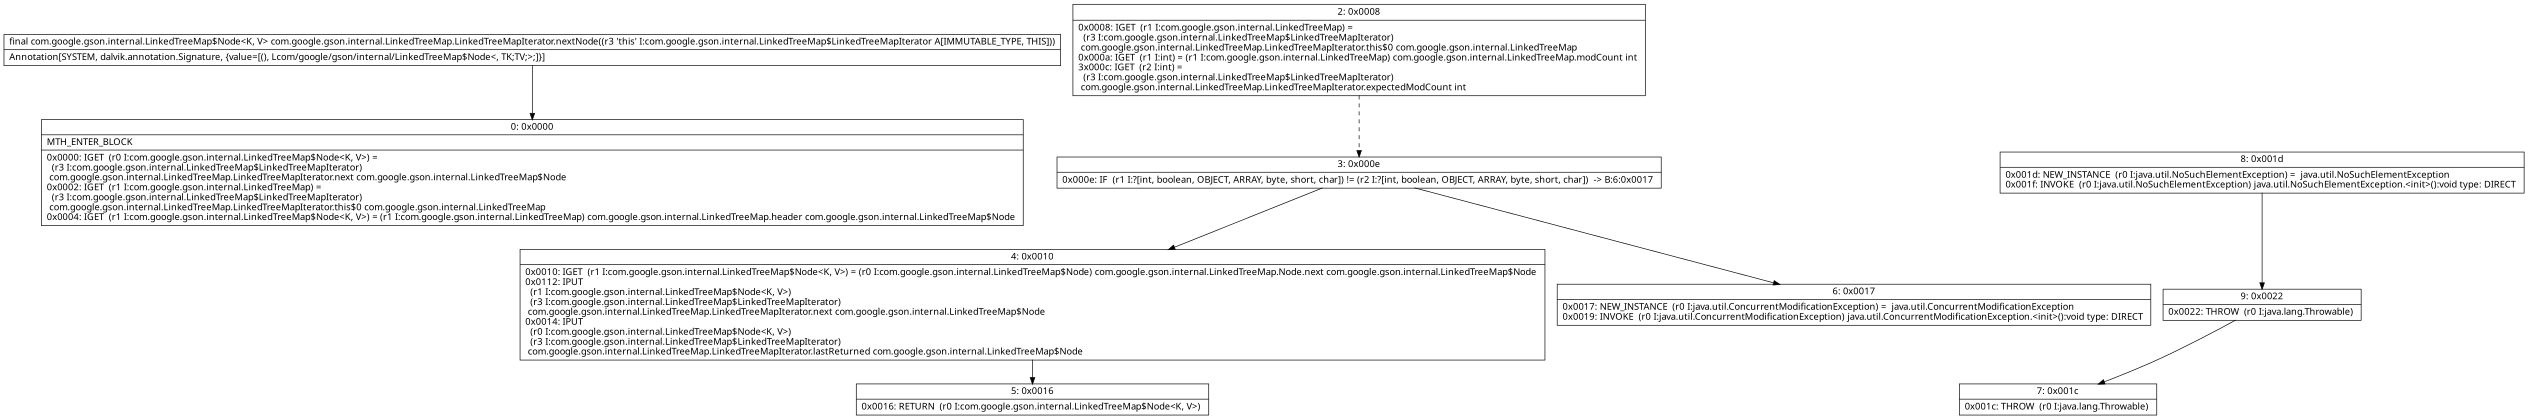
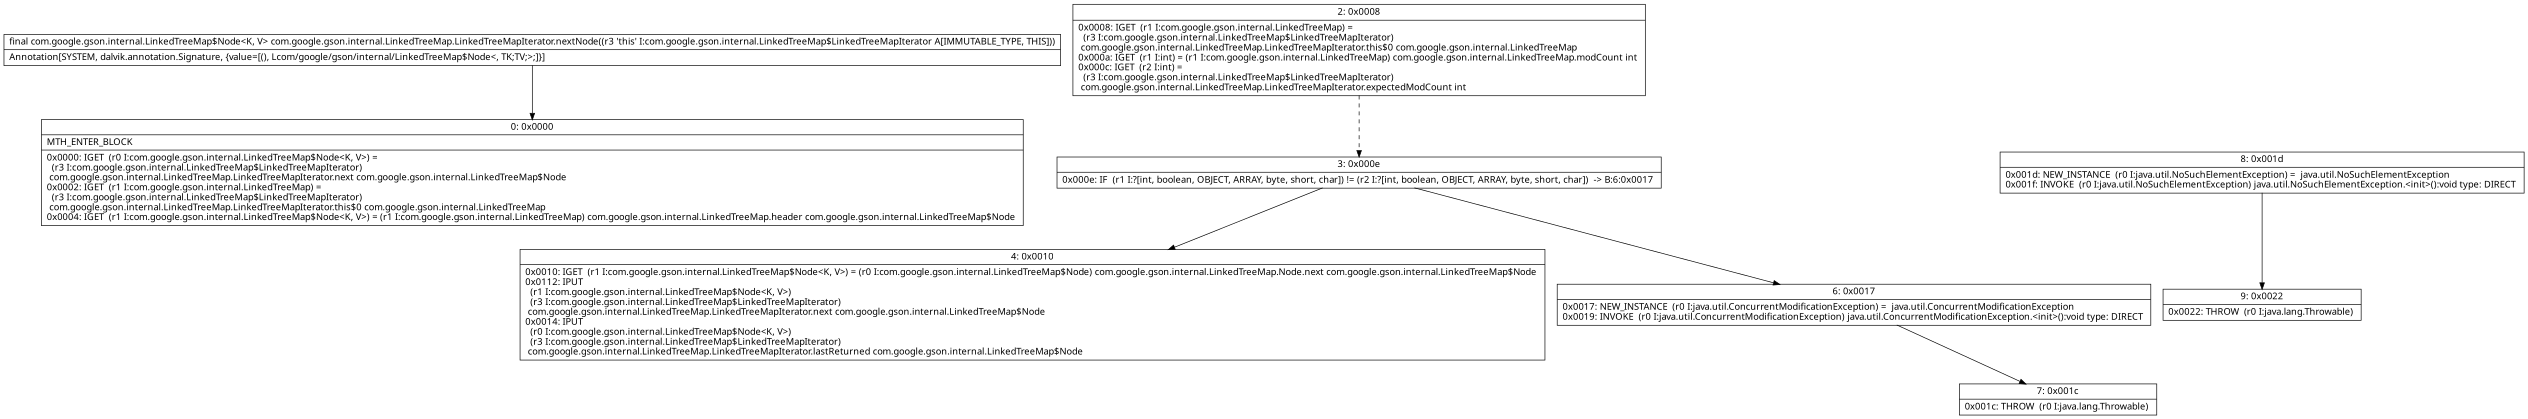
node "2: 0x0008": text "3x000c: IGET  (r2 I:int) =" -> "0x000c: IGET  (r2 I:int) ="
edge "9: 0x0022" -> "7: 0x001c": now "6: 0x0017" -> "7: 0x001c"
node "5: 0x0016": removed
